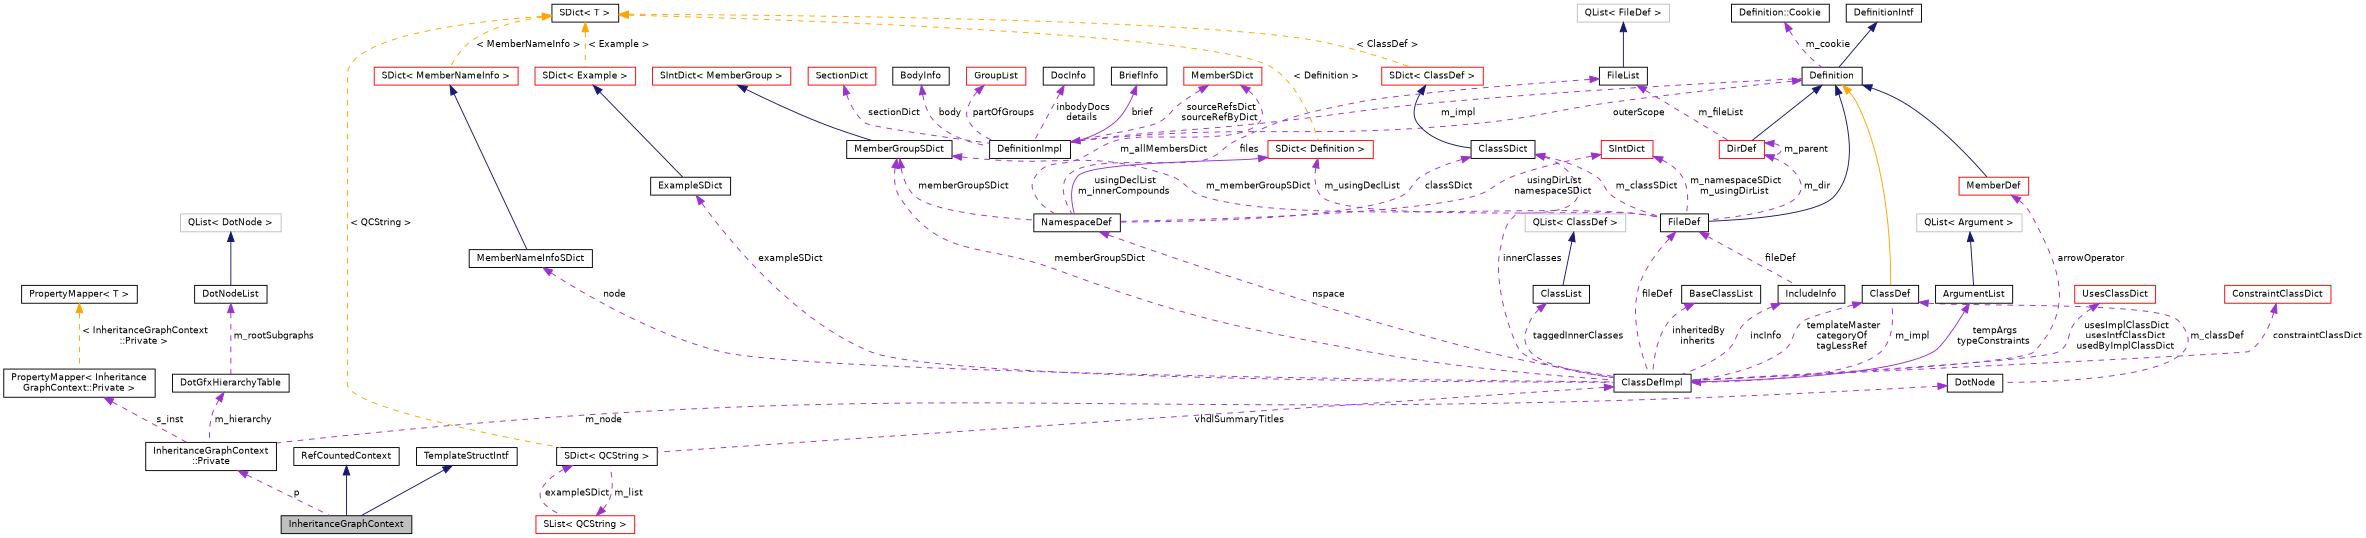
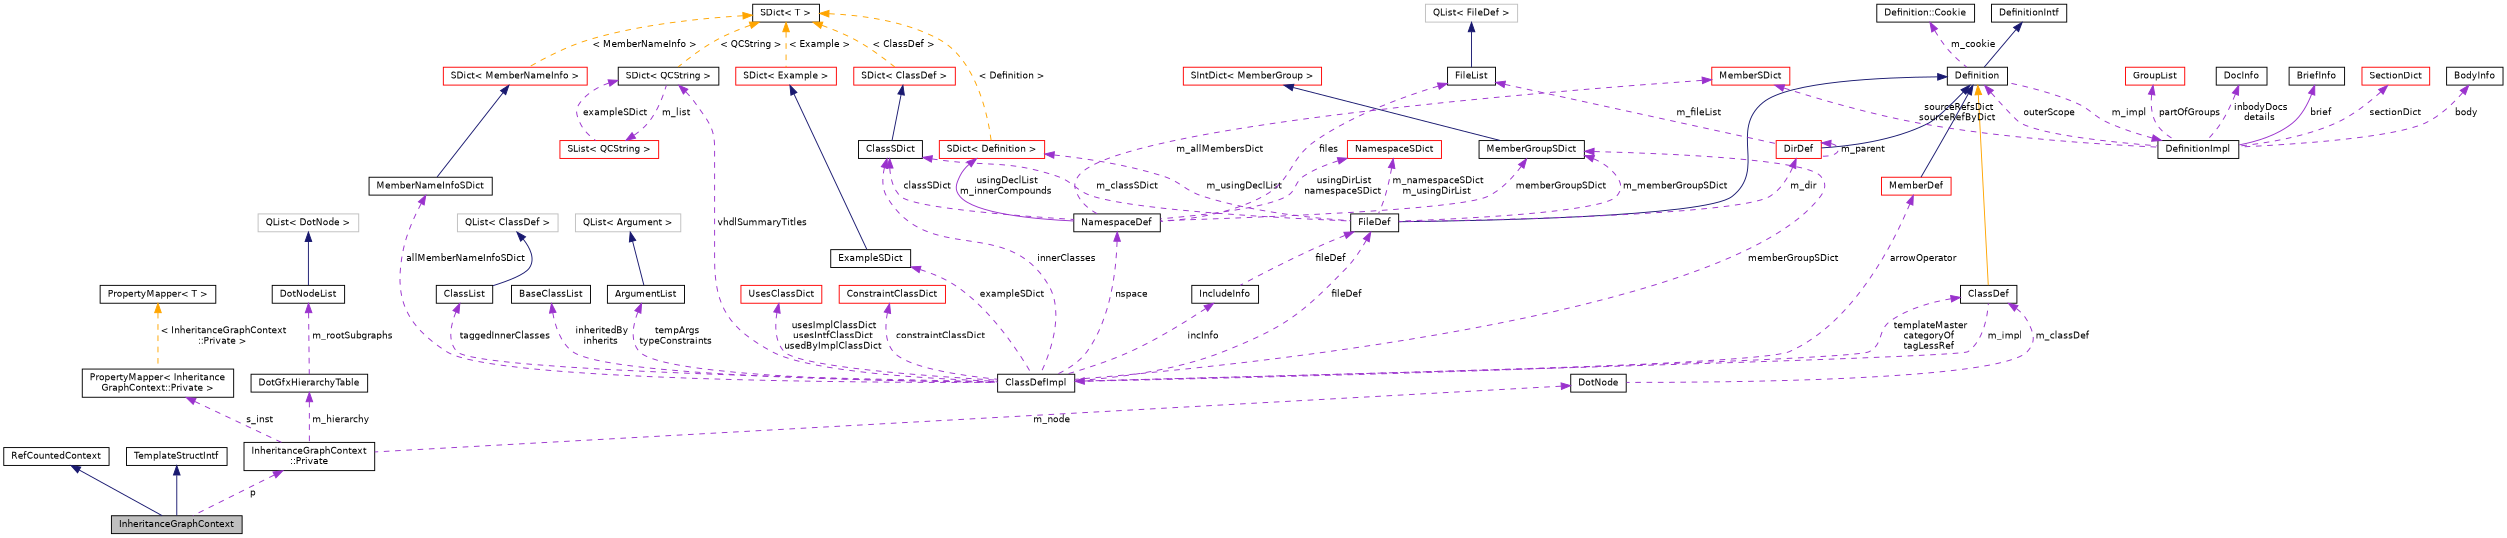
node "SIntDict": label "SIntDict" -> "NamespaceSDict"
edge "ClassDefImpl" -> "MemberNameInfoSDict": label " node" -> " allMemberNameInfoSDict"
edge "ClassDefImpl" -> "ArgumentList": style solid -> dashed
edge "SDict< QCString >" -> "ClassDefImpl": reversed
